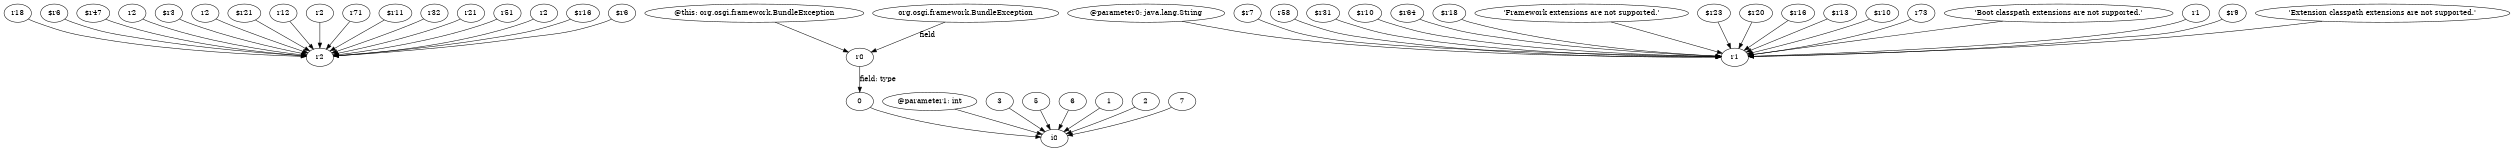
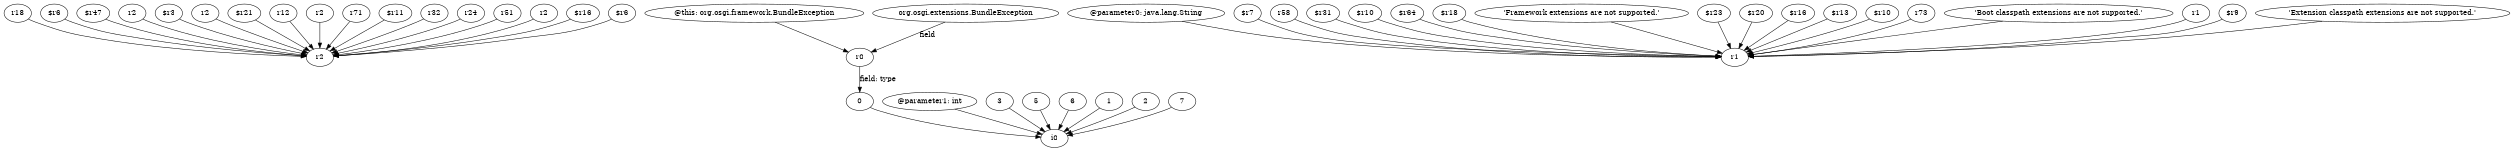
node "r21": label "r21" -> "r24"
node "org.osgi.framework.BundleException": label "org.osgi.framework.BundleException" -> "org.osgi.extensions.BundleException"
